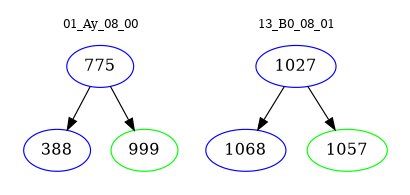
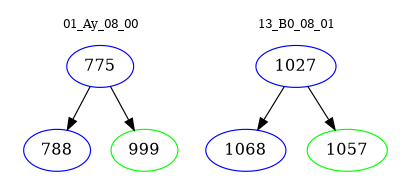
node "388": label "388" -> "788"
